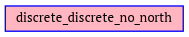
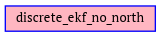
node "discrete_discrete_no_north": label "discrete_discrete_no_north" -> "discrete_ekf_no_north"
